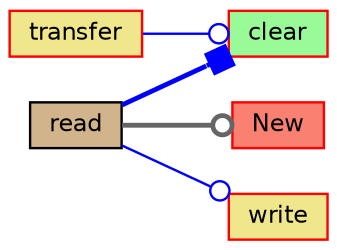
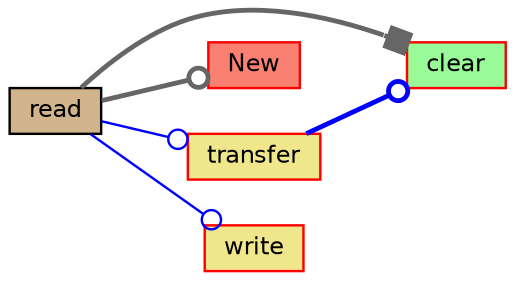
edge "transfer" -> "clear": style solid -> bold
edge "read" -> "clear": color blue -> gray40
edge "read" -> "transfer": added
